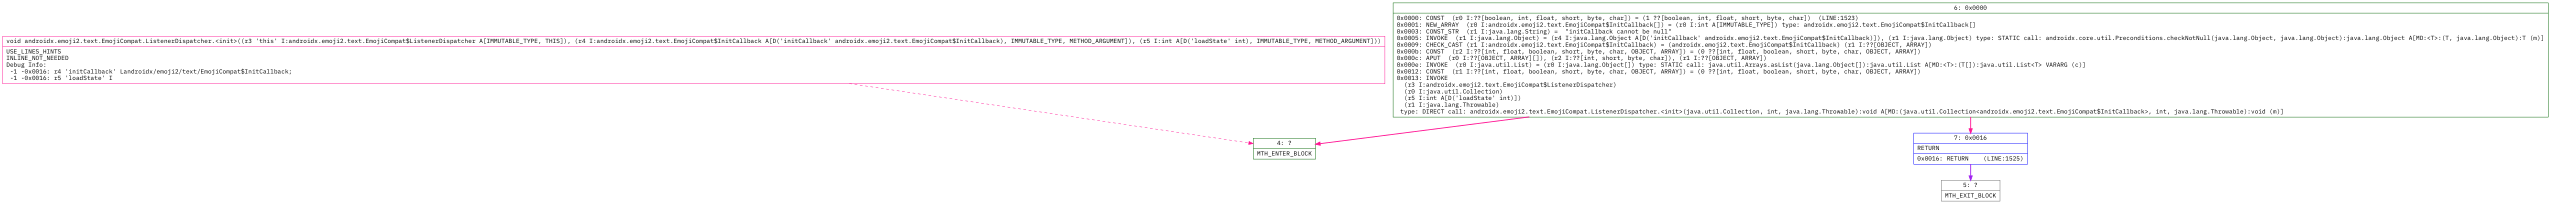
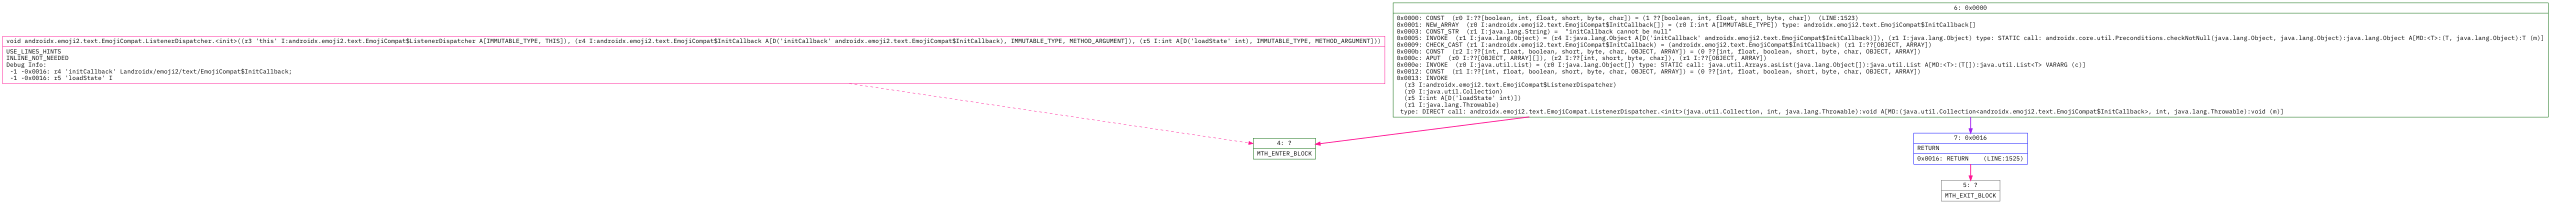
edge "6: 0x0000" -> "7: 0x0016": color deeppink -> purple
edge "7: 0x0016" -> "5: ?": color purple -> deeppink
